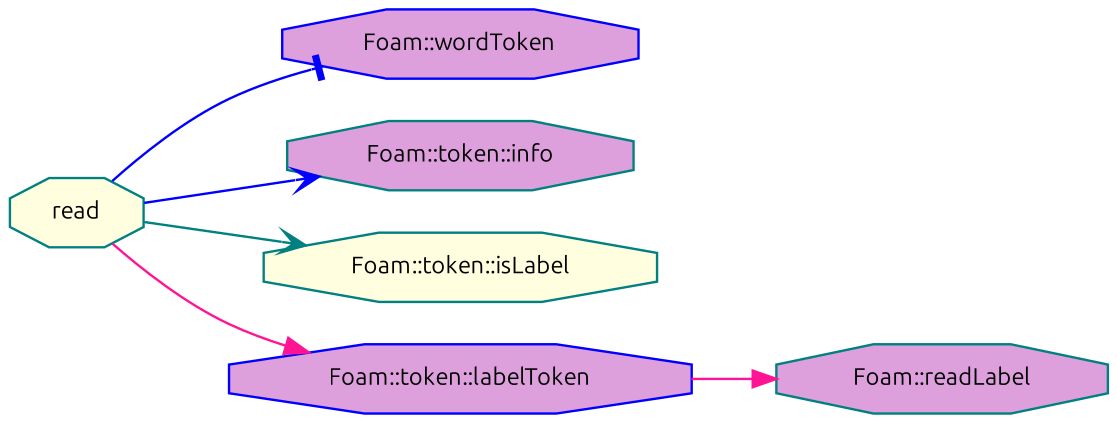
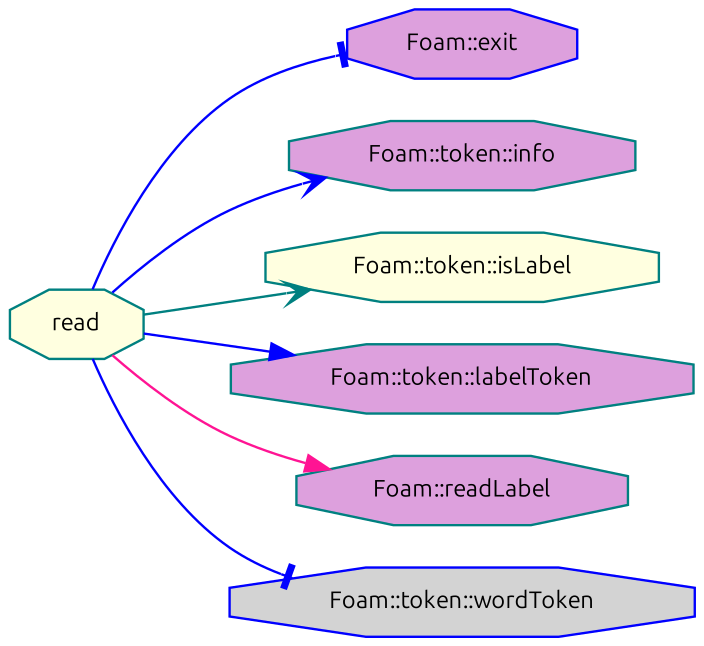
node "Foam::wordToken": label "Foam::wordToken" -> "Foam::exit"
edge "read" -> "Foam::token::labelToken": color deeppink -> blue
node "Foam::token::labelToken": color blue -> teal
edge "Foam::token::labelToken" -> "Foam::readLabel": now "read" -> "Foam::readLabel"
node "Foam::token::wordToken": added
